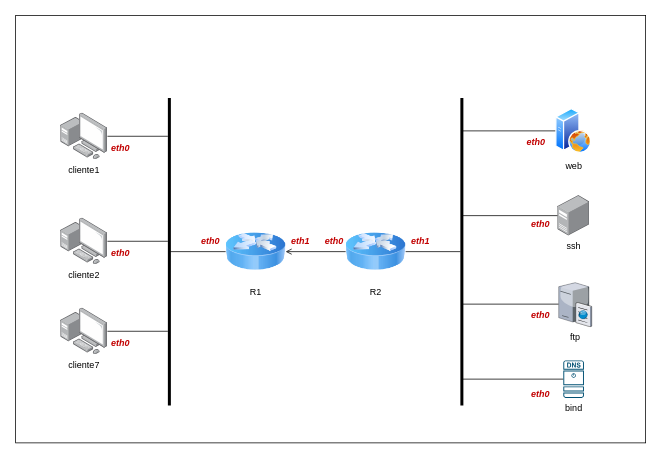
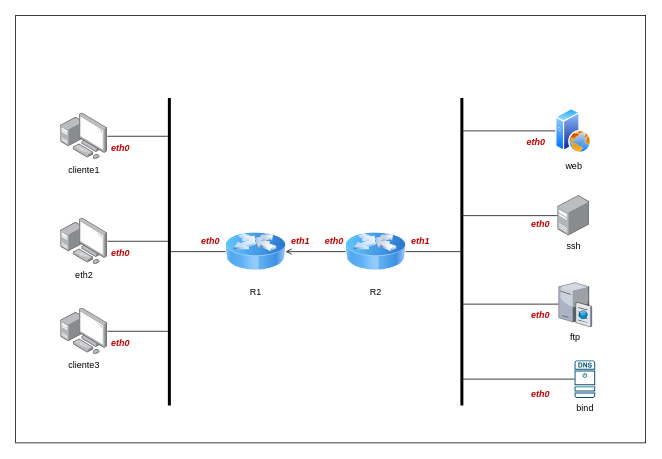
node "cliente2": label "cliente2" -> "eth2"
node "cliente7": label "cliente7" -> "cliente3"
node "bind": moved (573, 379) -> (585, 379)
